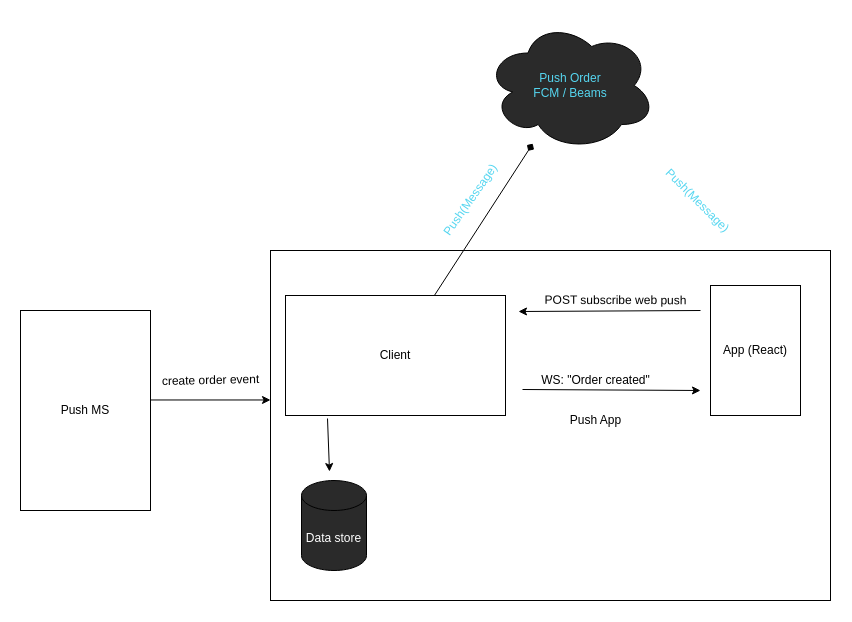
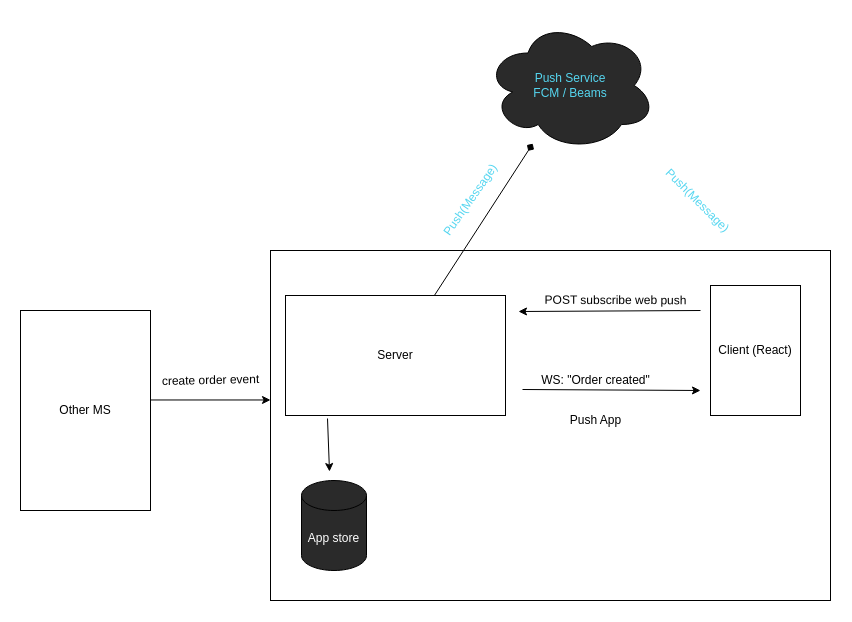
node "Push Order FCM / Beams": label "Push Order FCM / Beams" -> "Push Service FCM / Beams"
node "App (React)": label "App (React)" -> "Client (React)"
node "Client": label "Client" -> "Server"
node "Push MS": label "Push MS" -> "Other MS"
node "Data store": label "Data store" -> "App store"
